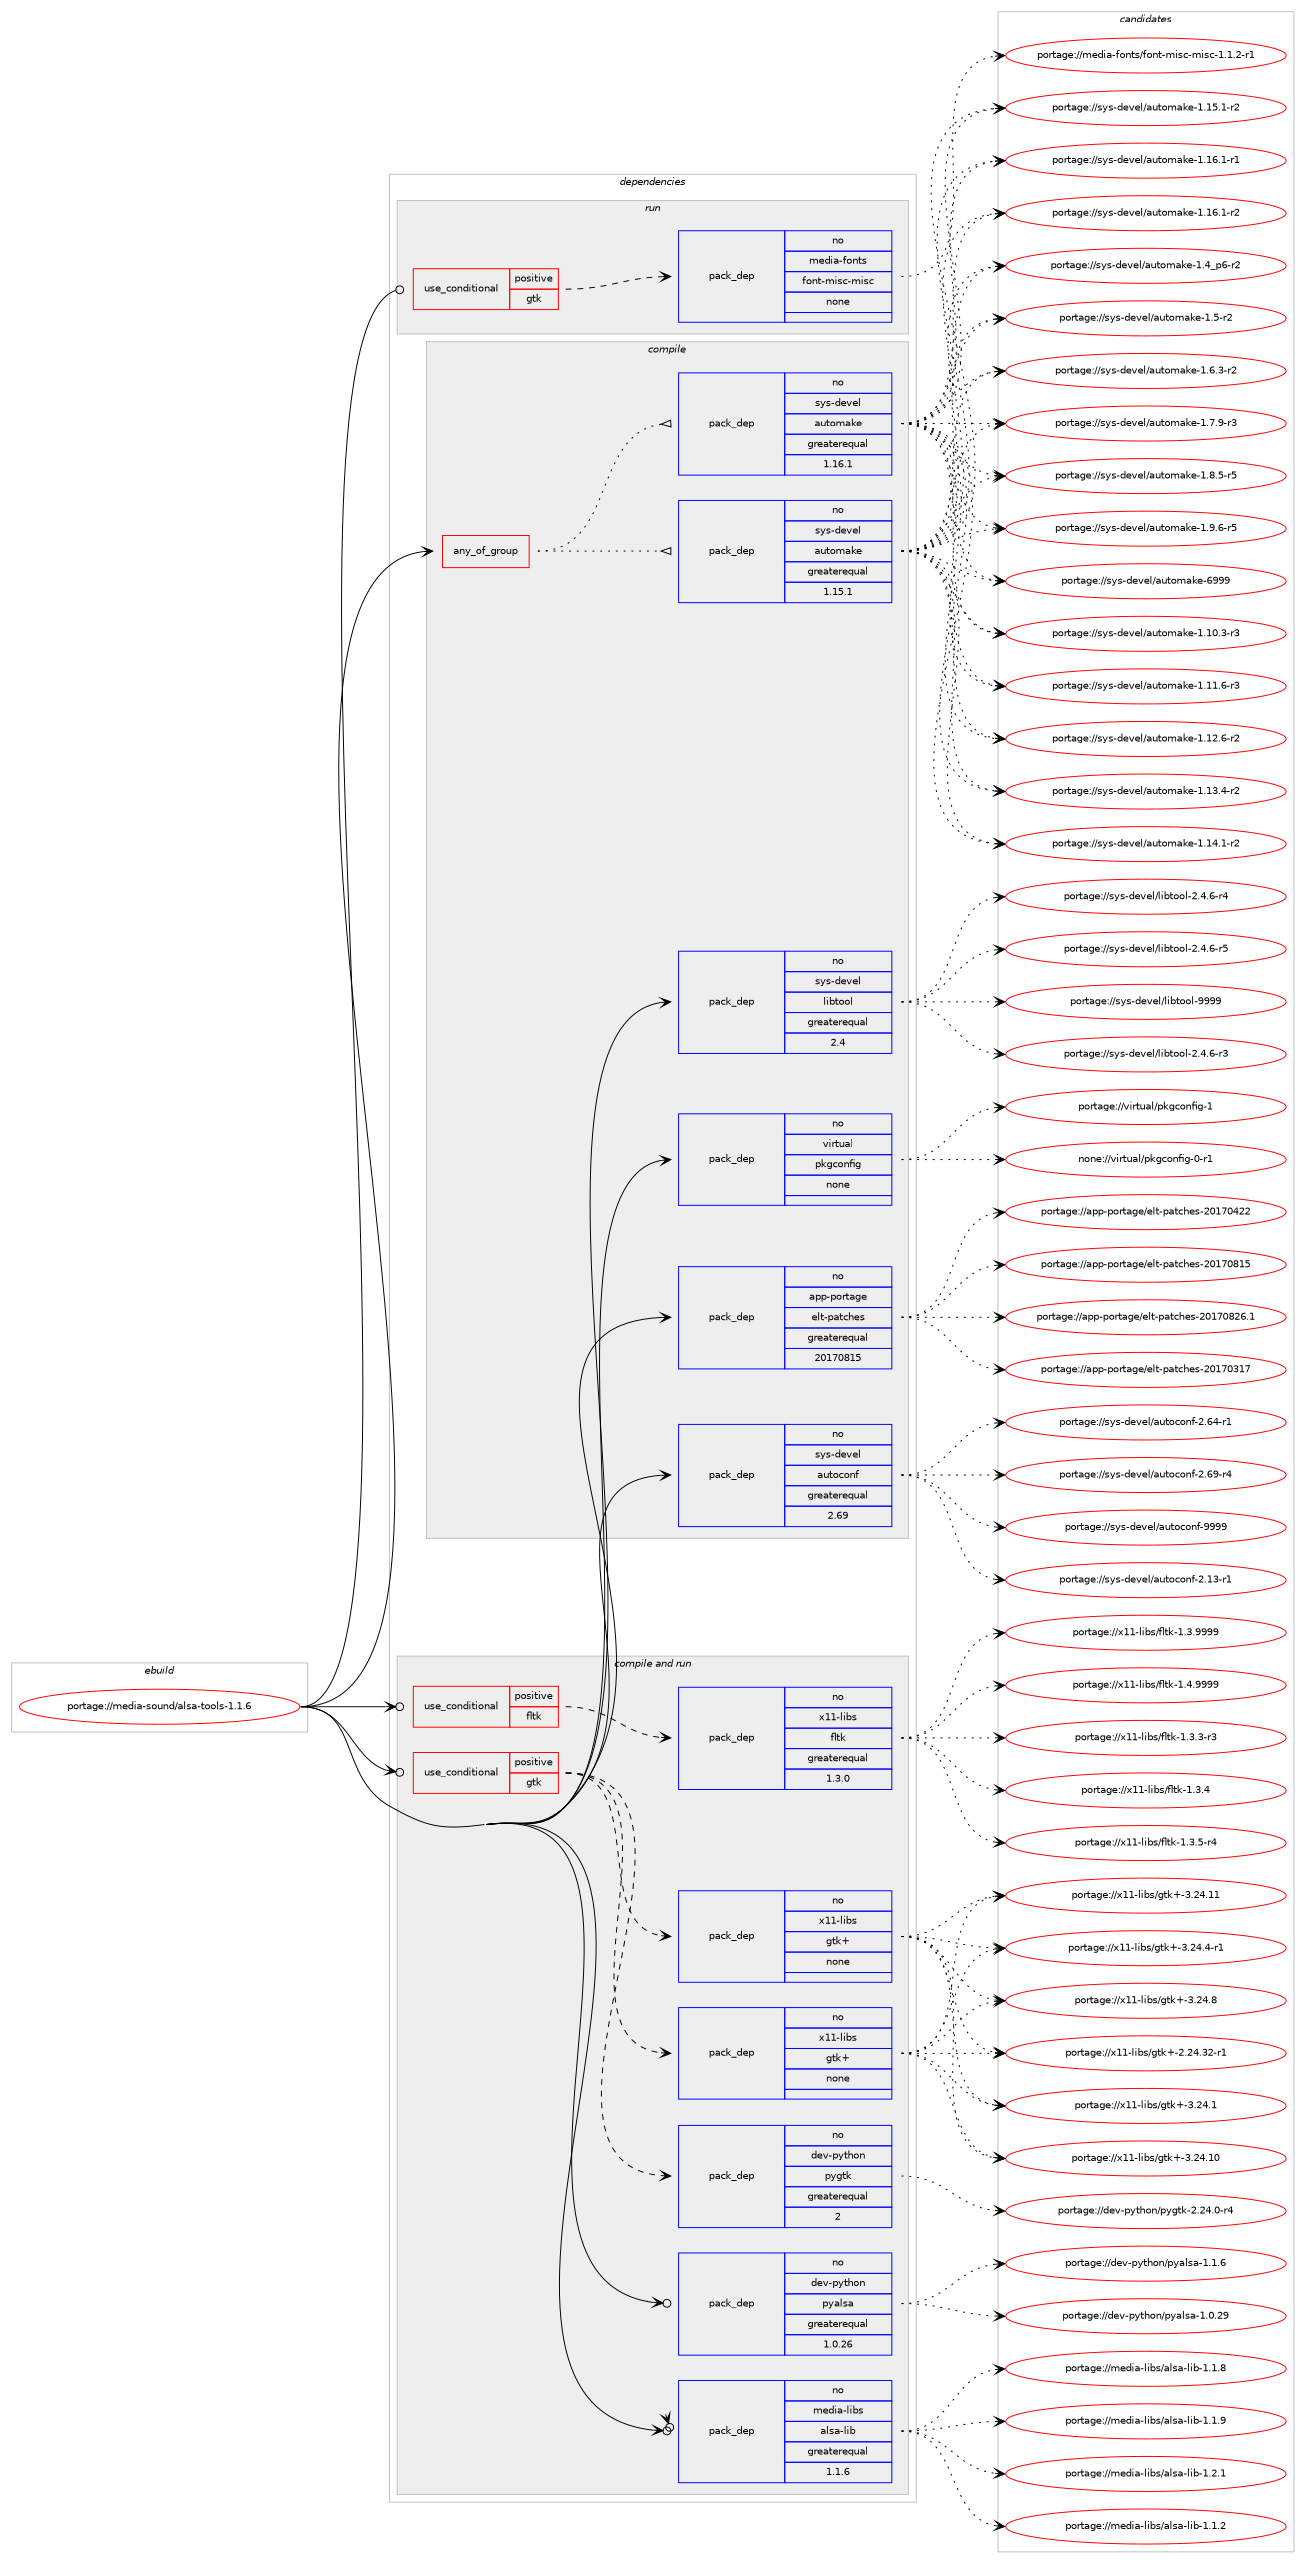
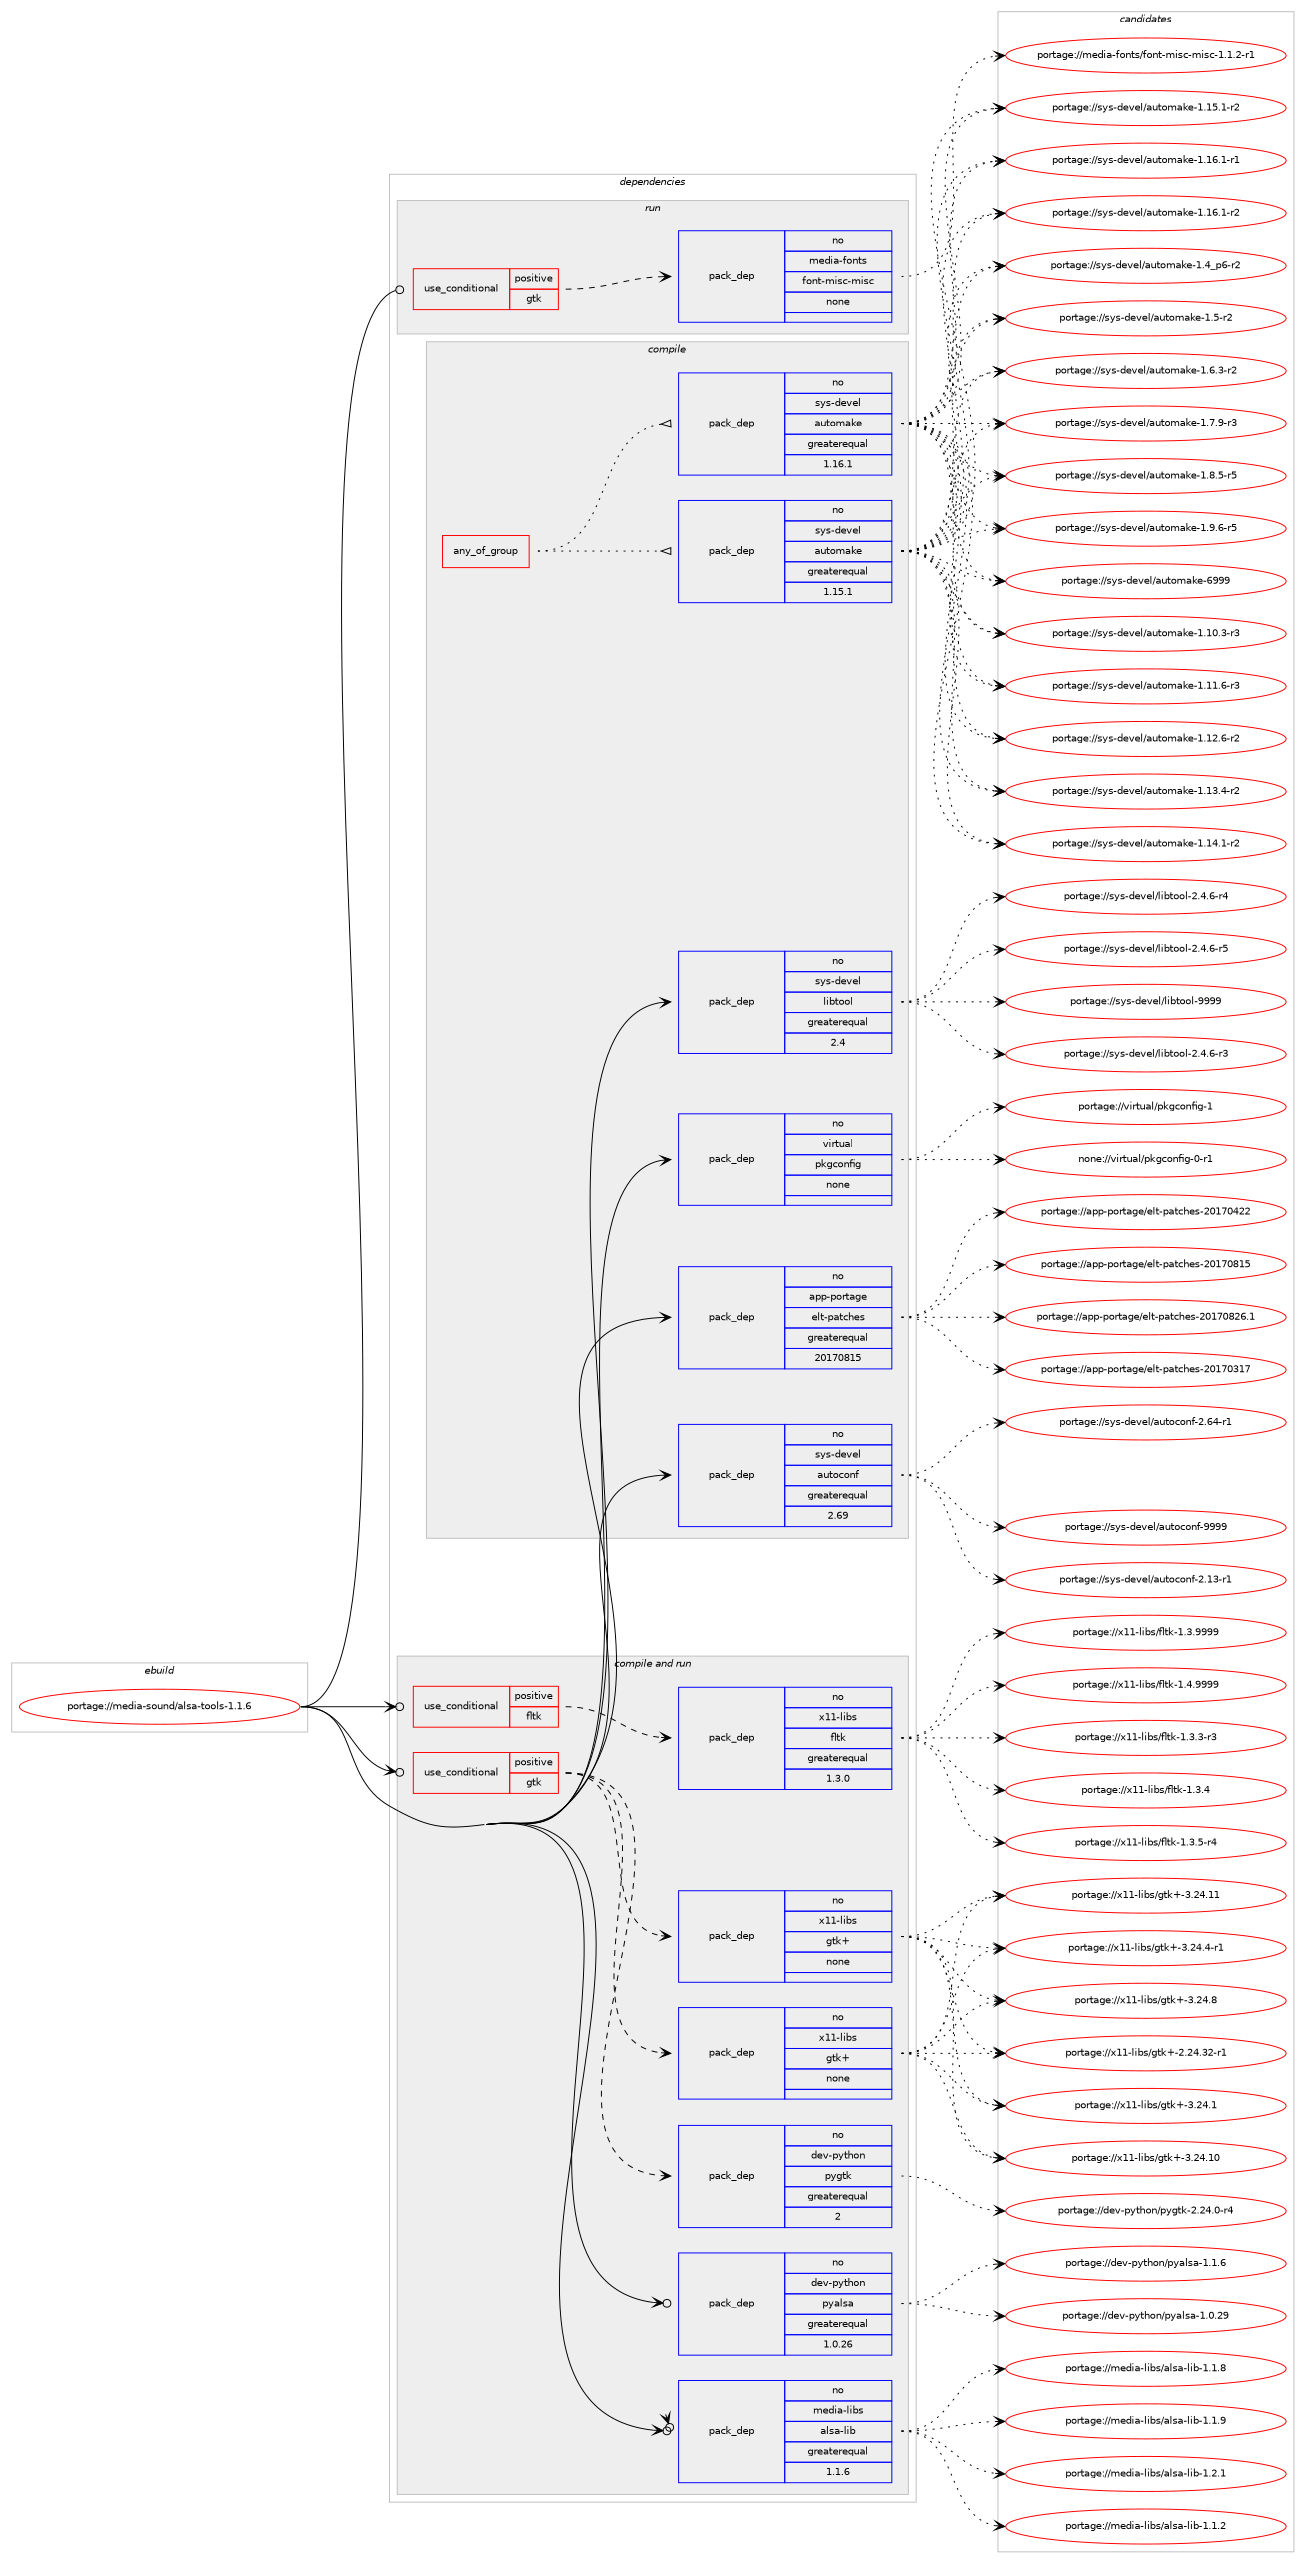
edge "portage://media-sound/alsa-tools-1.1.6" -> "any_of_group": removed
node "portage://sys-devel/autoconf-2.69-r4": removed
